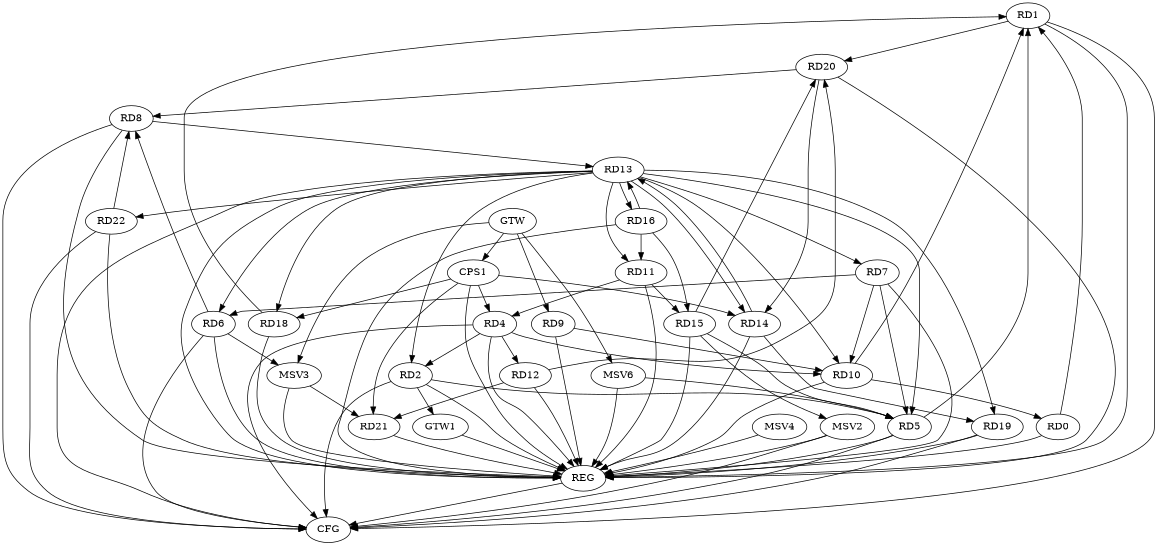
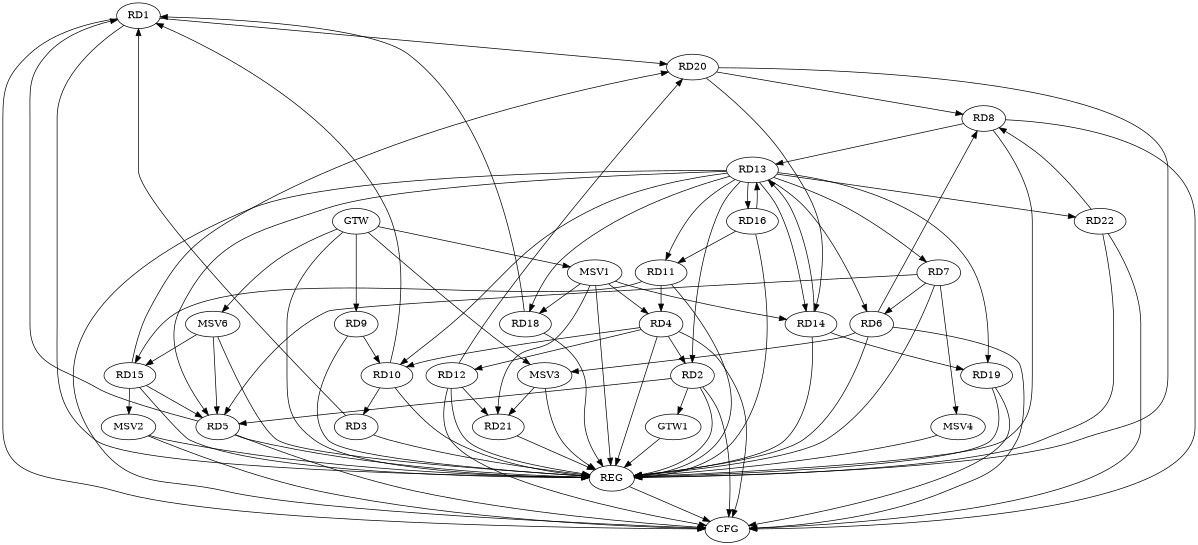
edge "RD16" -> "RD15": now "MSV6" -> "RD15"
node "CPS1": label "CPS1" -> "MSV1"
edge "RD13" -> "REG": now "GTW" -> "REG"
edge "RD7" -> "RD10": now "RD7" -> "MSV4"
node "RD0": label "RD0" -> "RD3"
edge "RD12" -> "CFG": added
